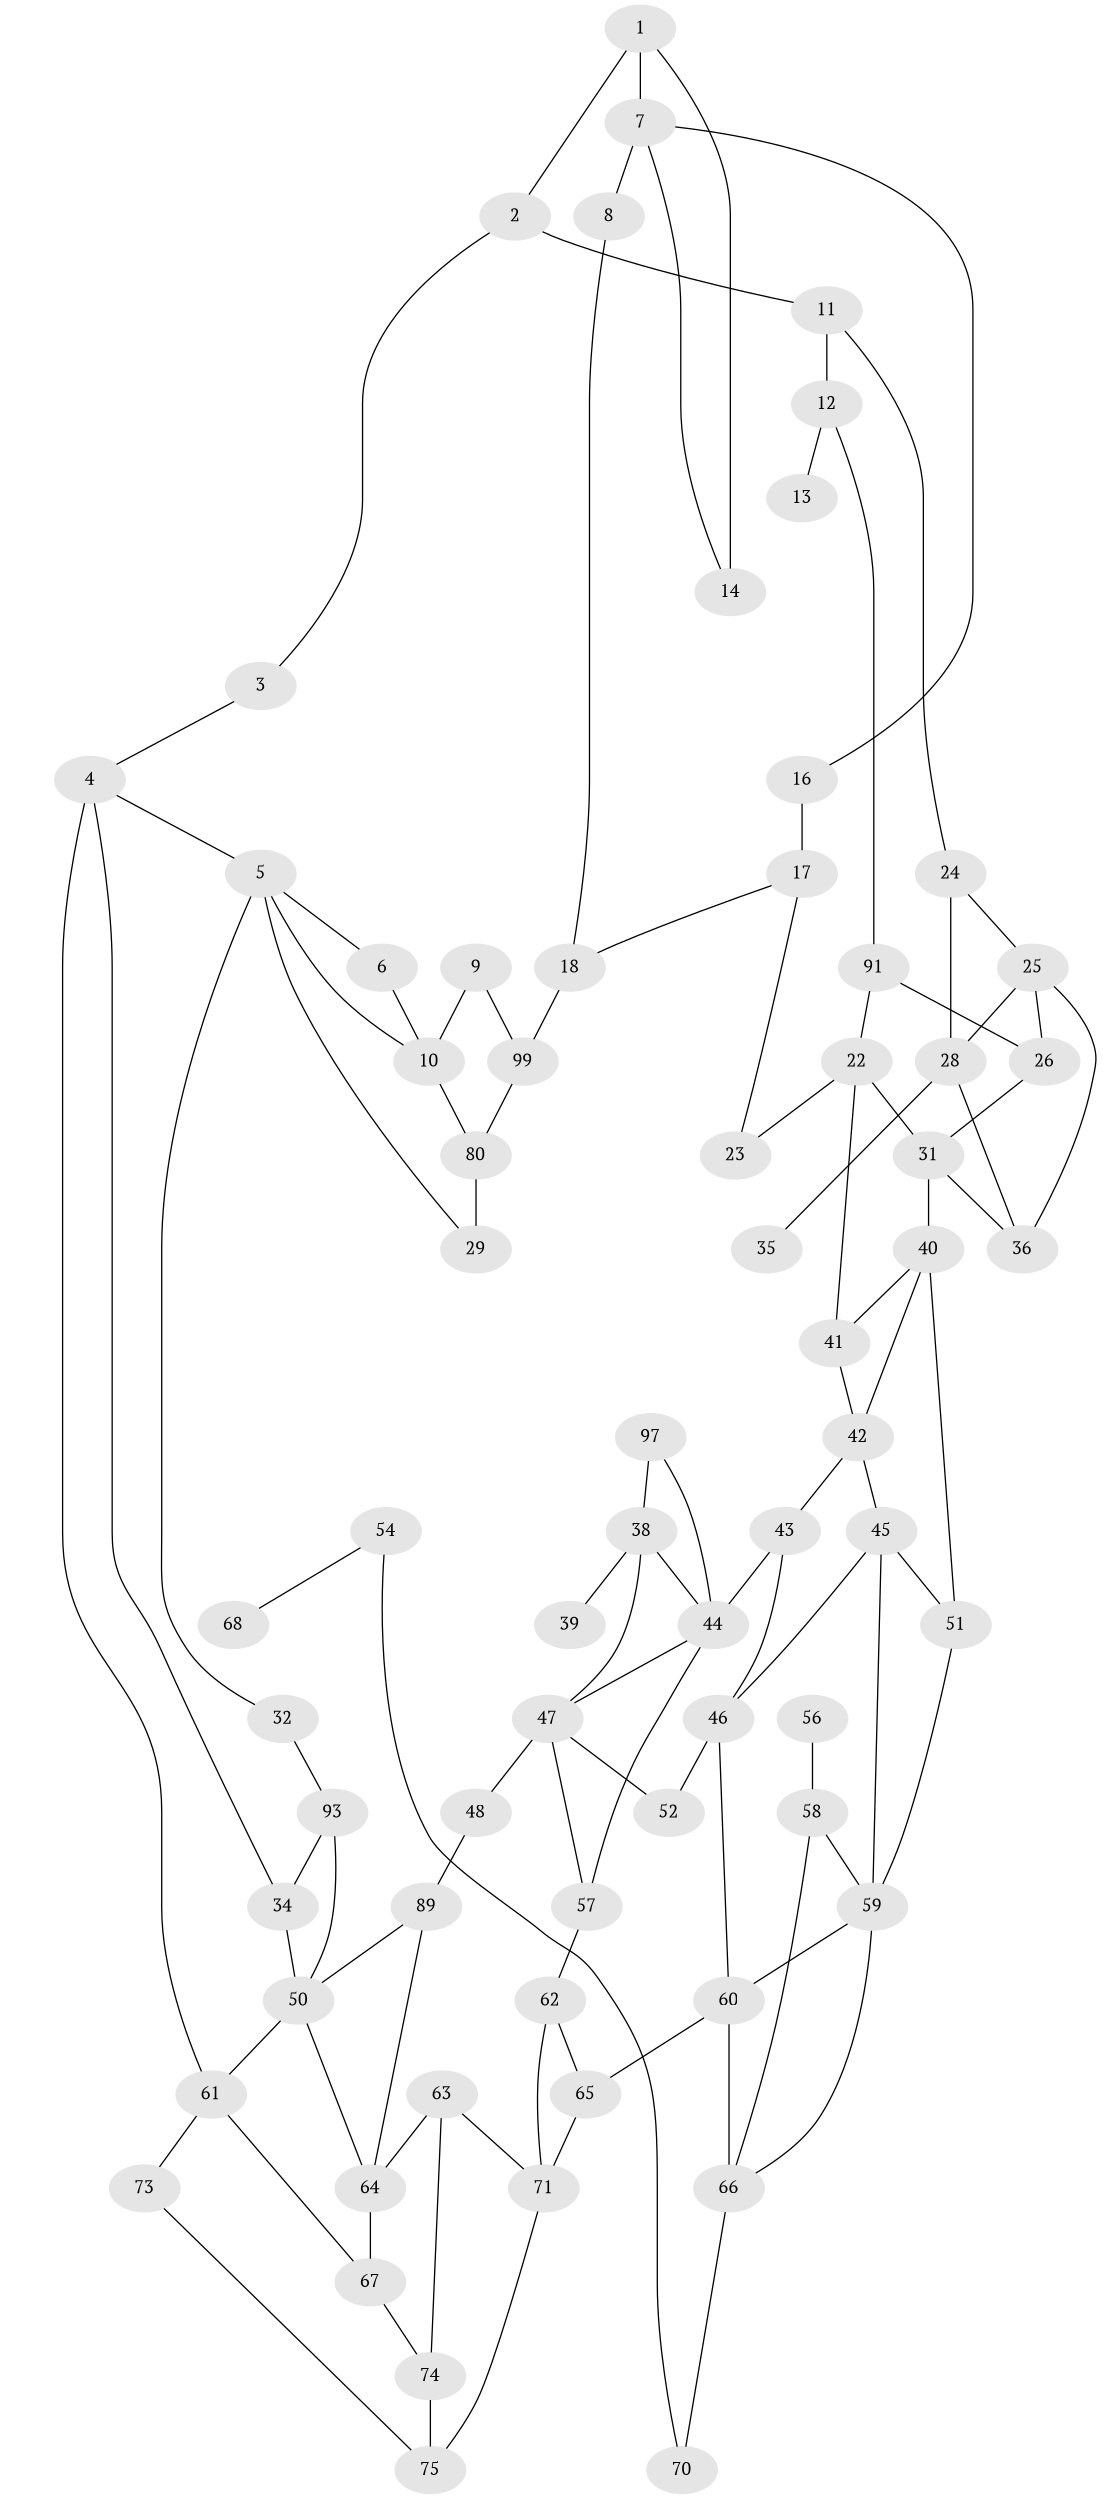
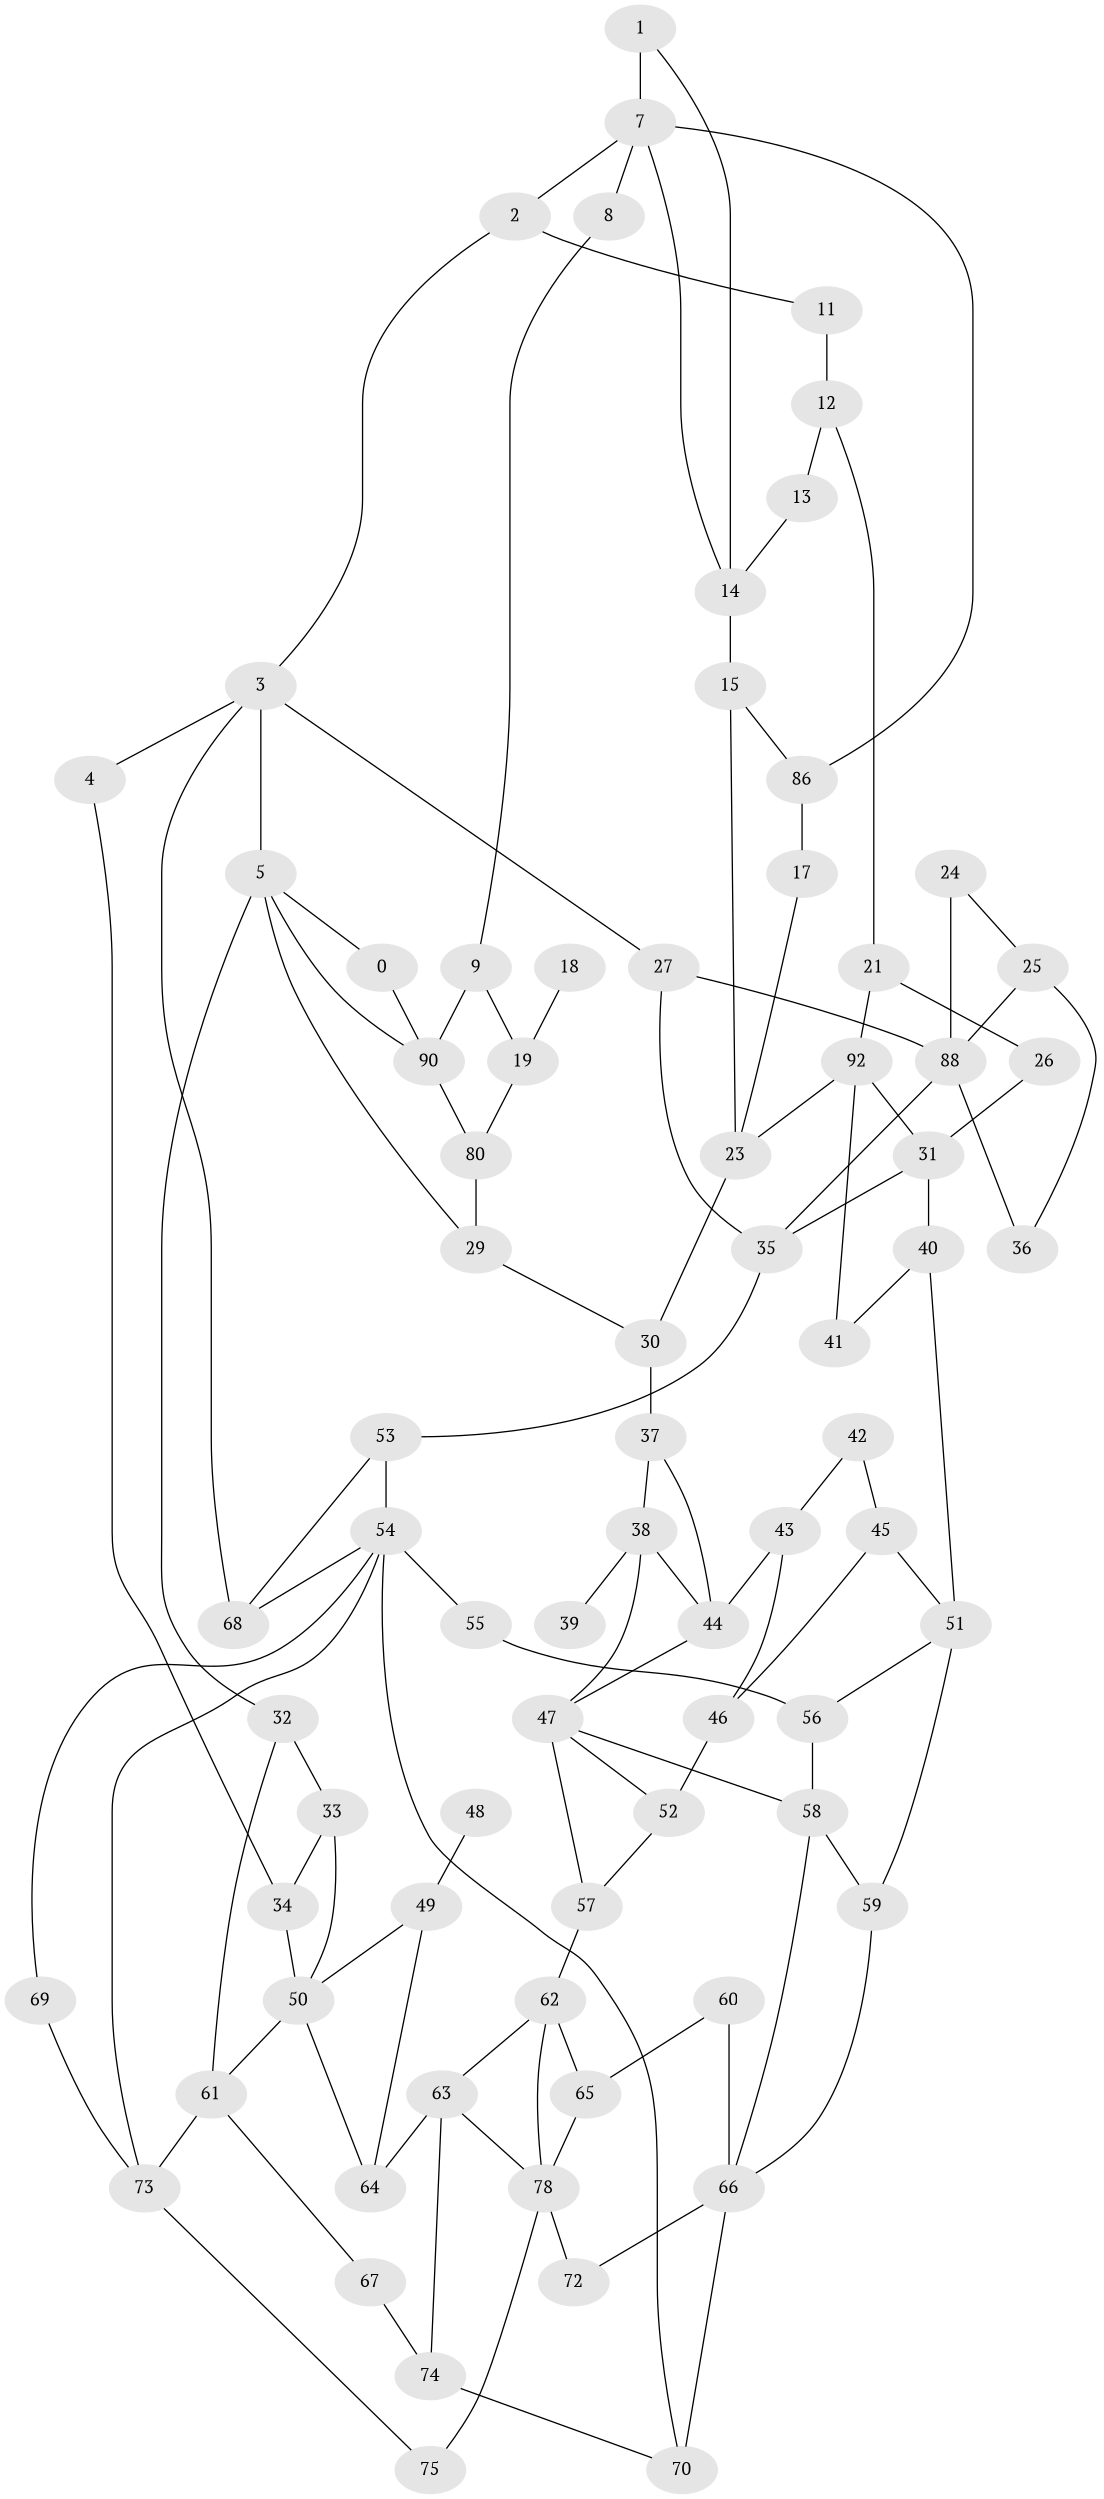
edge "1" -- "2": now "7" -- "2"
edge "13" -- "14": added
edge "11" -- "24": removed
edge "8" -- "18": now "8" -- "9"
node "15": added
node "16": label "16" -> "86"
edge "4" -- "5": now "3" -- "5"
edge "17" -- "18": removed
node "6": label "6" -> "0"
node "27": added
node "91": label "91" -> "21"
edge "25" -- "26": removed
node "10": label "10" -> "90"
node "99": label "99" -> "19"
node "22": label "22" -> "92"
node "28": label "28" -> "88"
edge "3" -- "68": added
edge "31" -- "36": now "31" -- "35"
node "30": added
edge "40" -- "42": removed
edge "41" -- "42": removed
node "53": added
node "97": label "97" -> "37"
edge "4" -- "61": now "32" -- "61"
node "55": added
edge "51" -- "56": added
edge "45" -- "59": removed
edge "44" -- "57": now "52" -- "57"
edge "47" -- "48": now "47" -- "58"
edge "54" -- "73": added
node "93": label "93" -> "33"
edge "46" -- "60": removed
node "89": label "89" -> "49"
edge "59" -- "60": removed
node "69": added
edge "62" -- "63": added
node "71": label "71" -> "78"
edge "64" -- "67": removed
node "72": added
edge "74" -- "75": now "74" -- "70"
